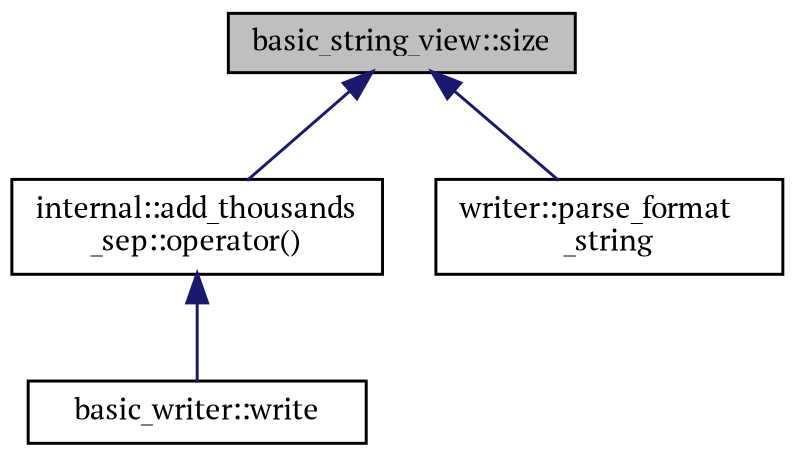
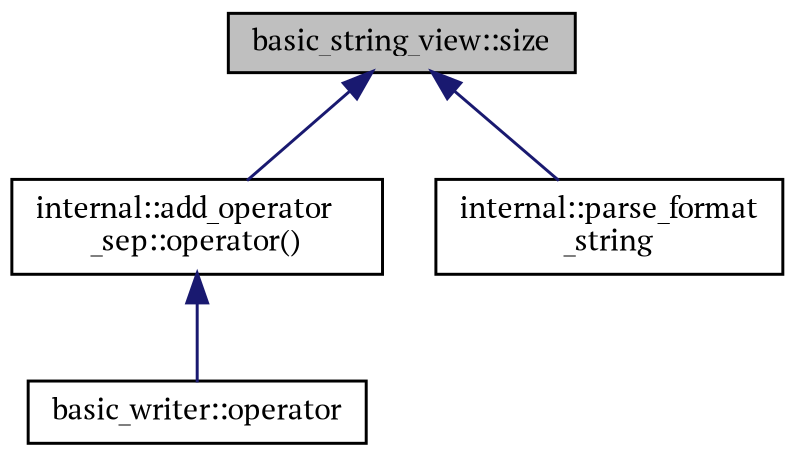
node "internal::add_thousands _sep::operator()": label "internal::add_thousands _sep::operator()" -> "internal::add_operator _sep::operator()"
node "writer::parse_format _string": label "writer::parse_format _string" -> "internal::parse_format _string"
node "basic_writer::write": label "basic_writer::write" -> "basic_writer::operator"
